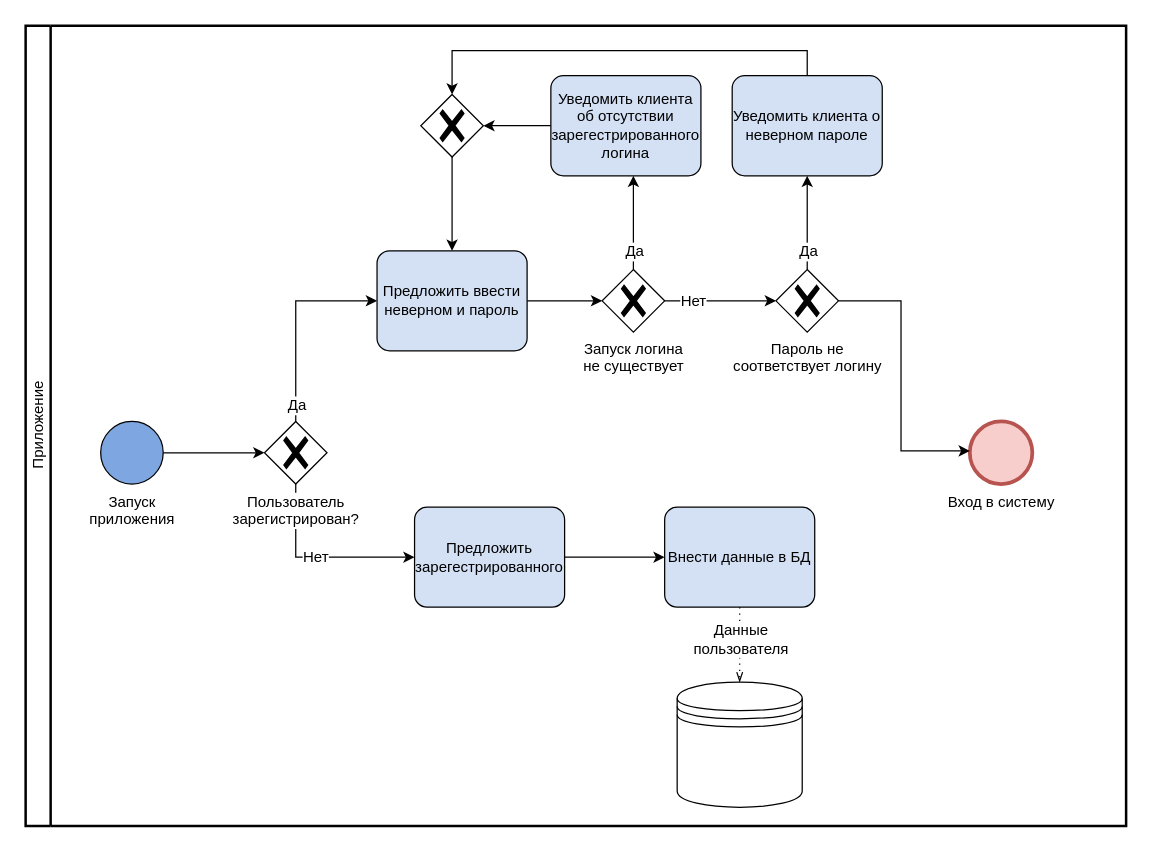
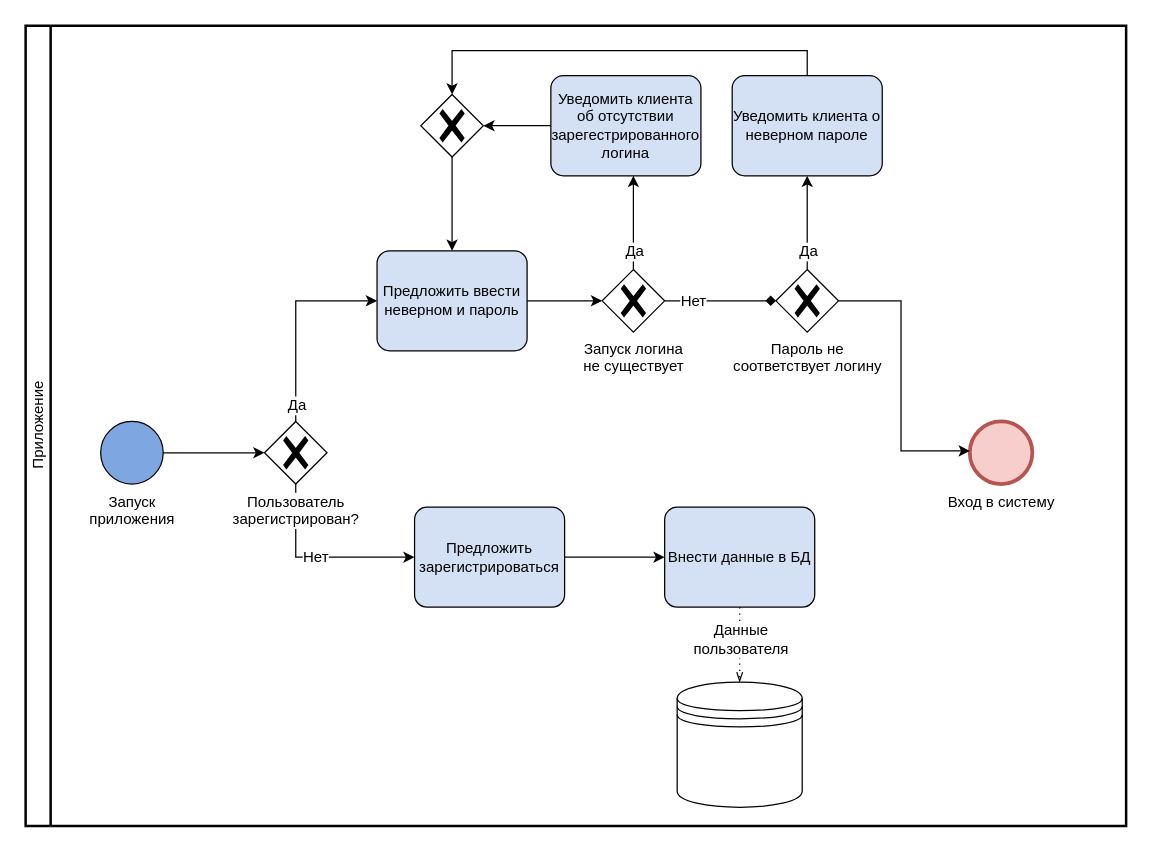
edge "Запуск логина не существует" -> "Пароль не соответствует логину": arrowhead classic -> diamond
node "Предложить зарегестрированного": label "Предложить зарегестрированного" -> "Предложить зарегистрироваться"
